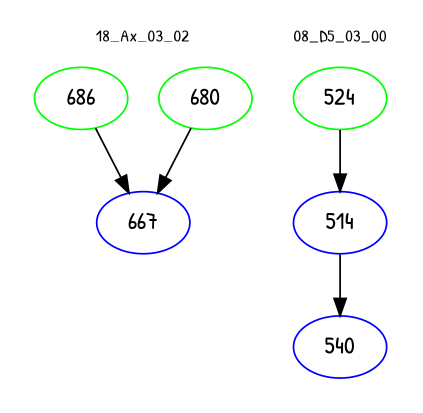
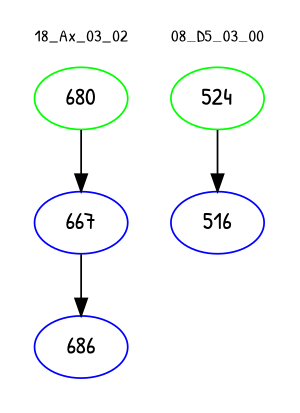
node "686": color green -> blue
edge "686" -> "667": reversed
node "514": label "514" -> "516"
node "540": removed
